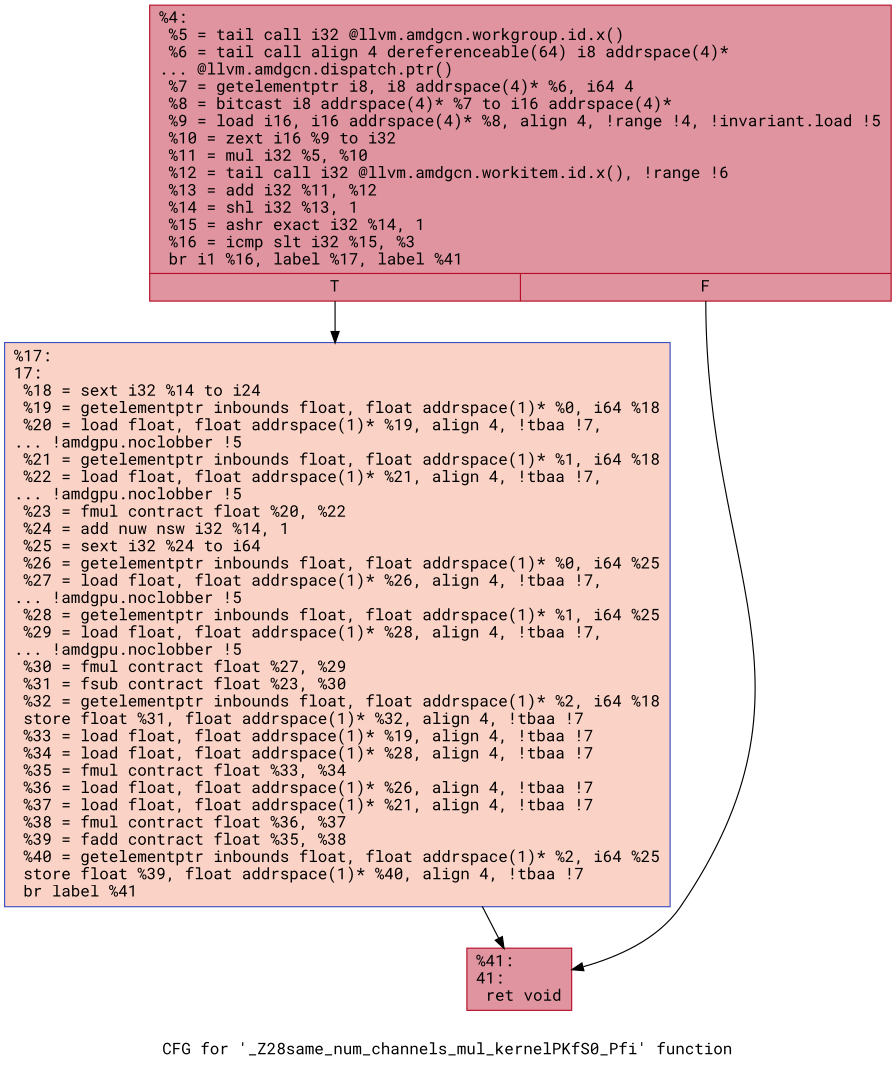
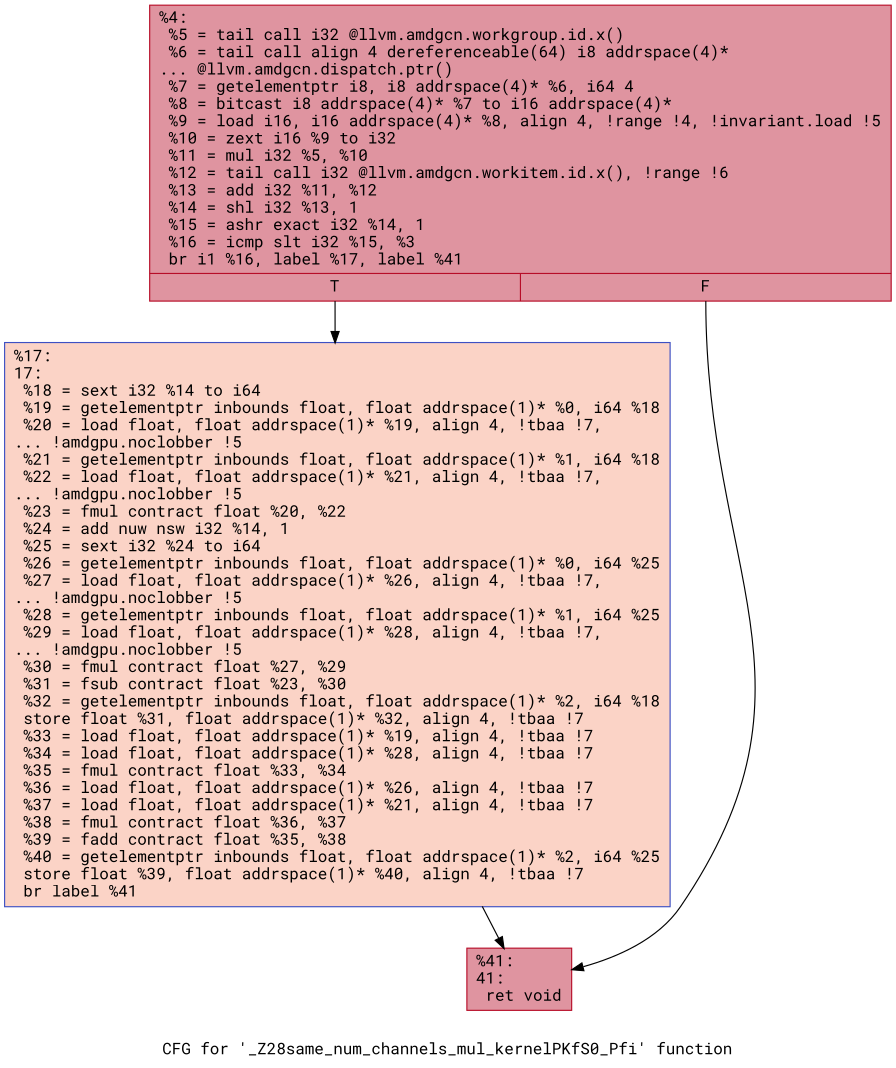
node "%17:": text "%18 = sext i32 %14 to i24" -> "%18 = sext i32 %14 to i64"
